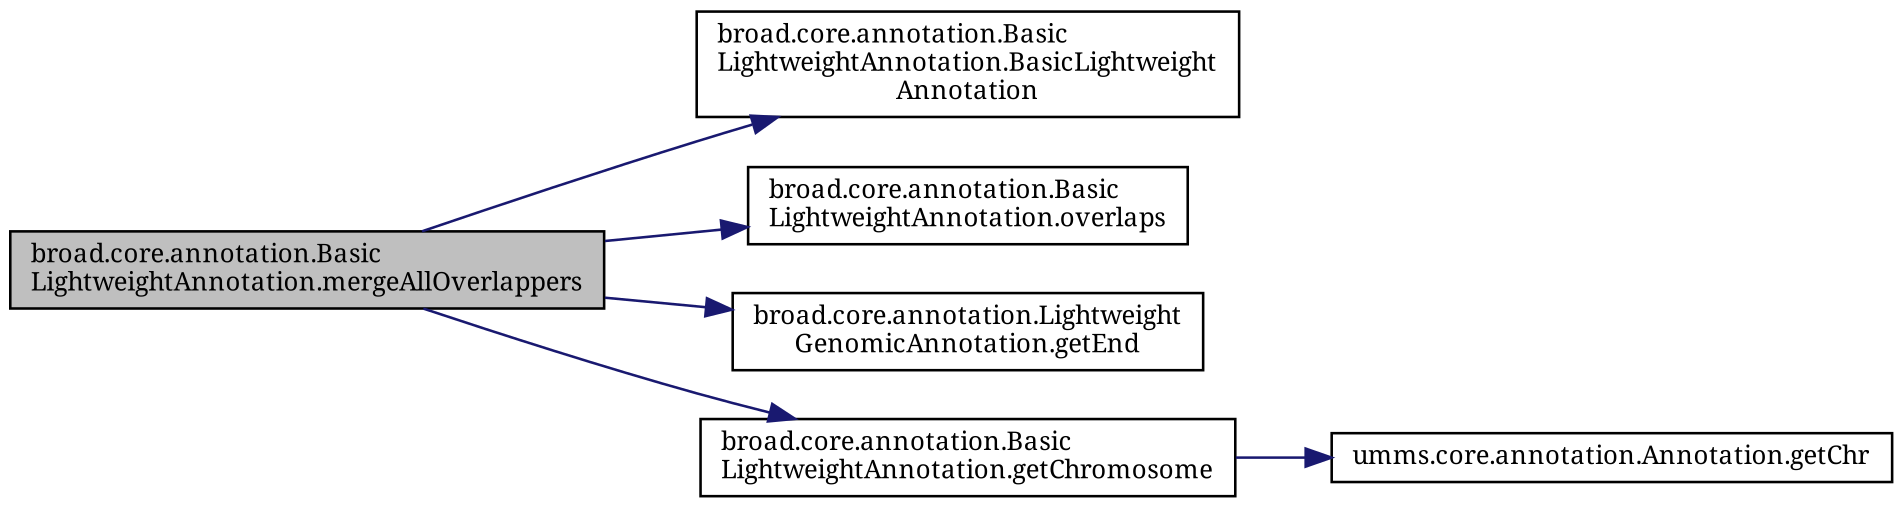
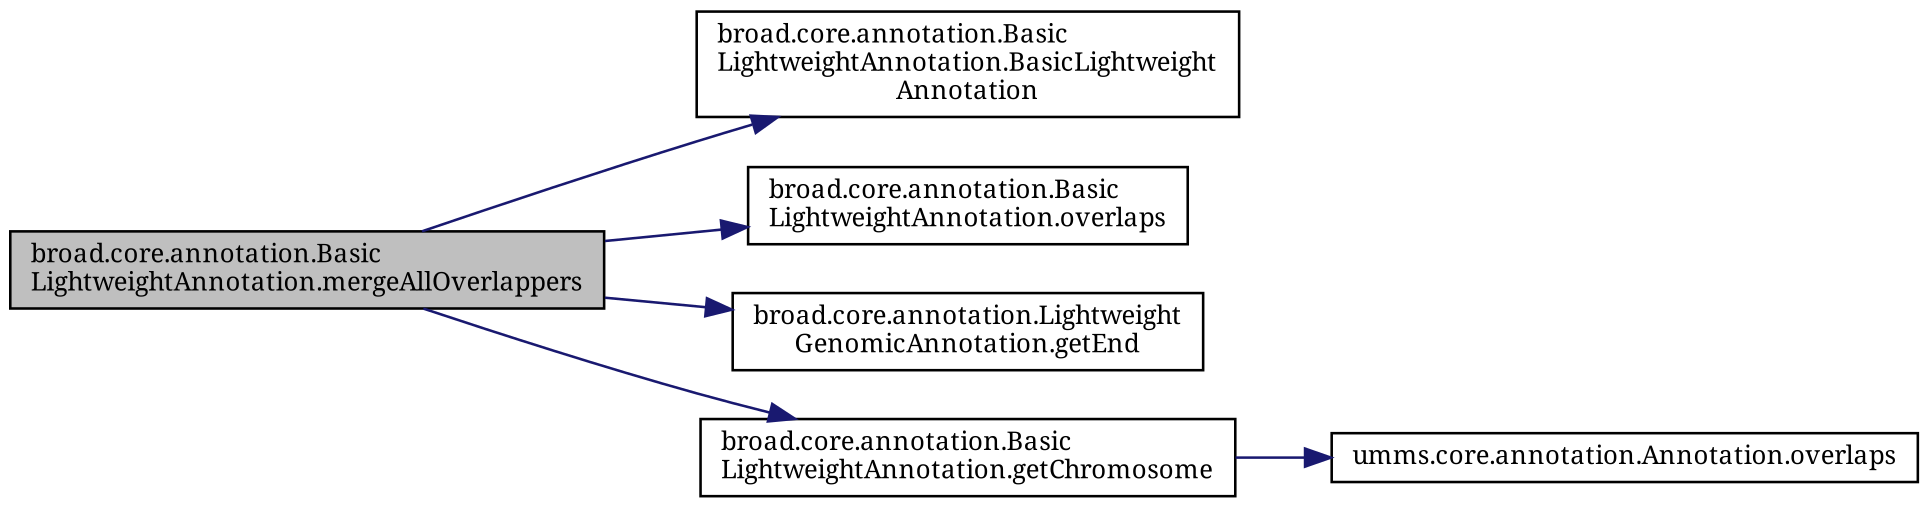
node "umms.core.annotation.Annotation.getChr": label "umms.core.annotation.Annotation.getChr" -> "umms.core.annotation.Annotation.overlaps"
